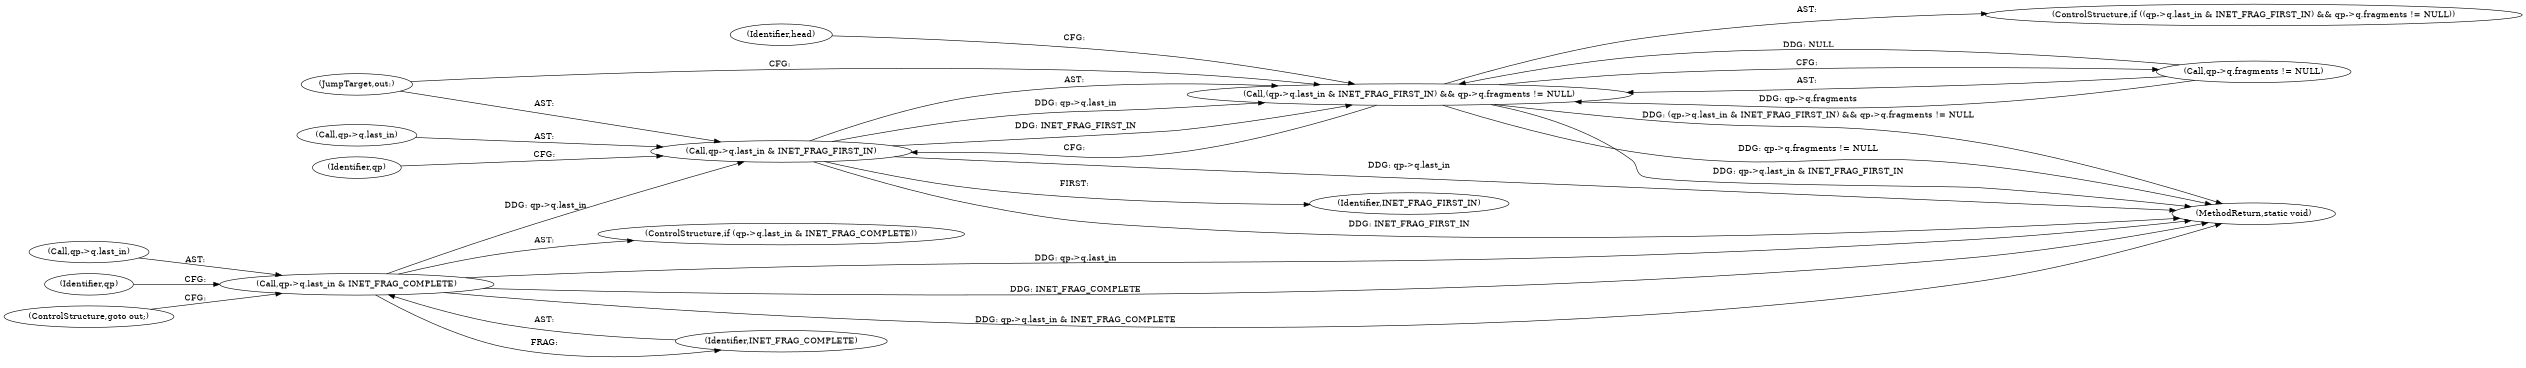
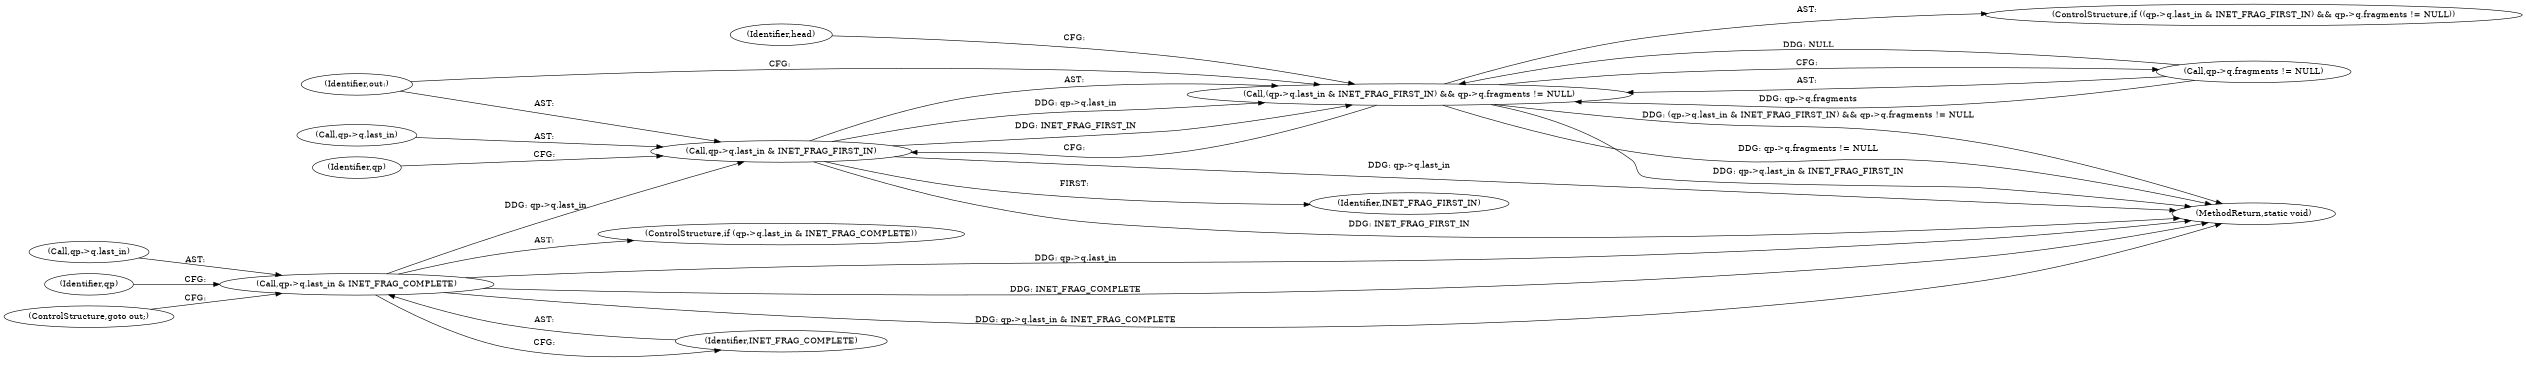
node "(JumpTarget,out:)": label "(JumpTarget,out:)" -> "(Identifier,out:)"
edge "(Call,qp->q.last_in & INET_FRAG_COMPLETE)" -> "(Identifier,INET_FRAG_COMPLETE)": label "FRAG: " -> "CFG: "
